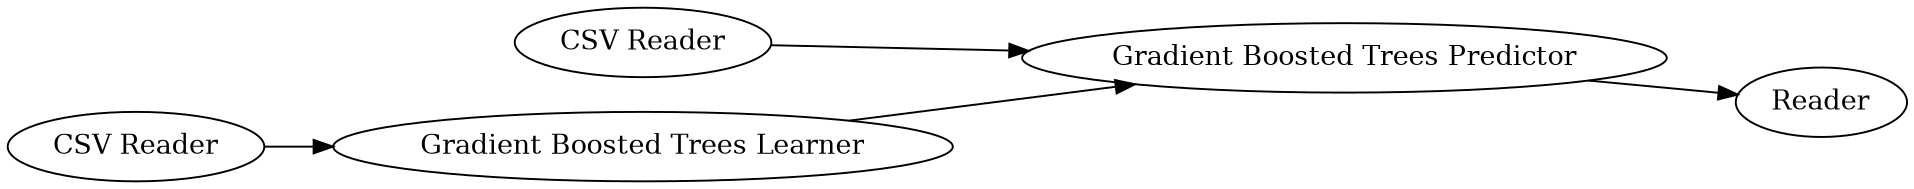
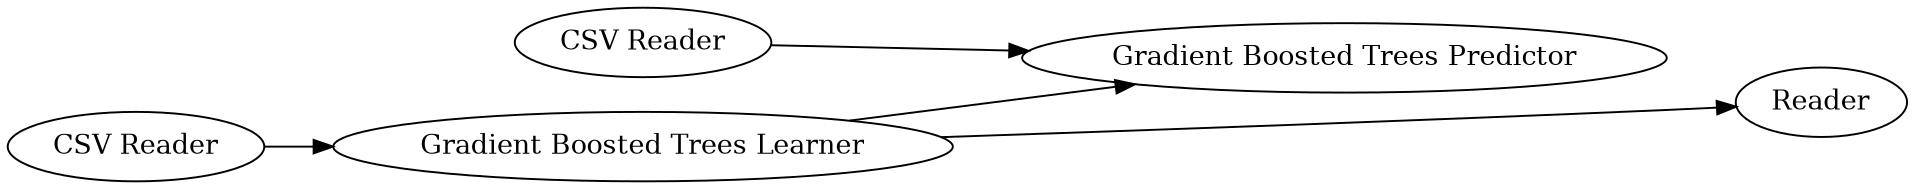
edge "Gradient Boosted Trees Predictor" -> "Reader": now "Gradient Boosted Trees Learner" -> "Reader"
